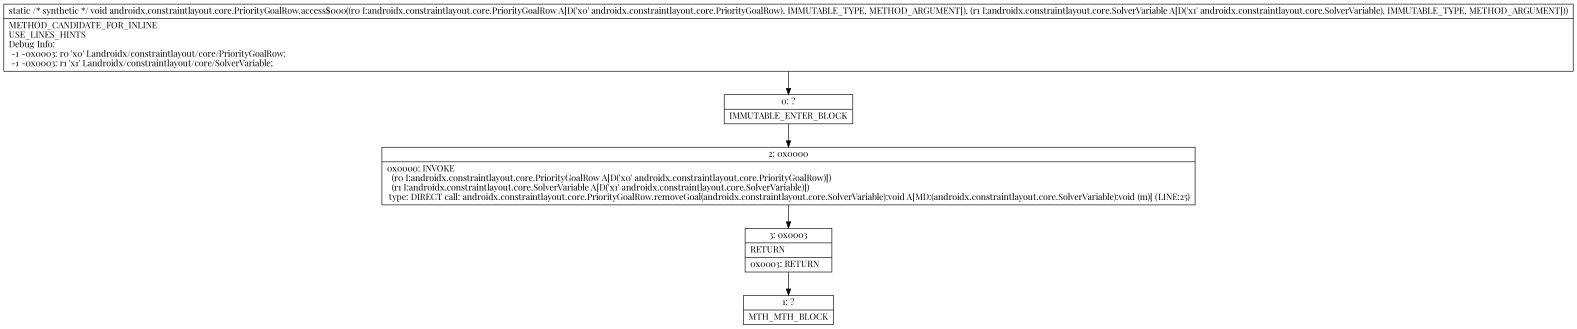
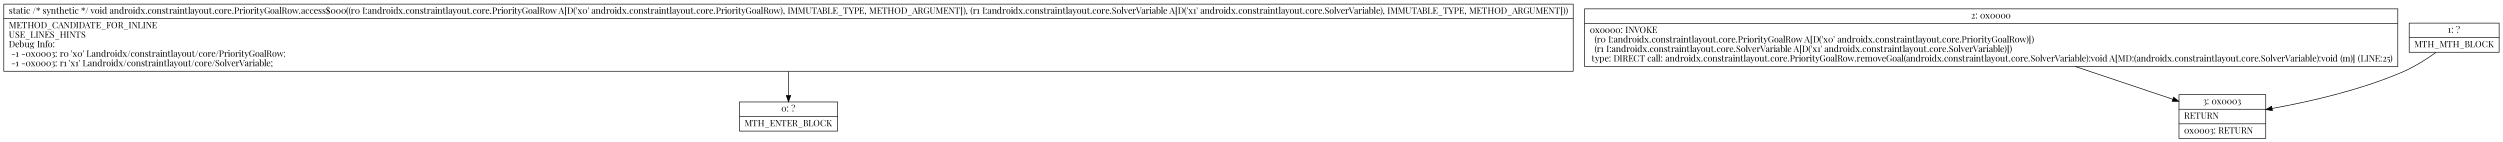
node "0: ?": text "IMMUTABLE_ENTER_BLOCK" -> "MTH_ENTER_BLOCK"
edge "0: ?" -> "2: 0x0000": removed
edge "3: 0x0003" -> "1: ?": reversed
